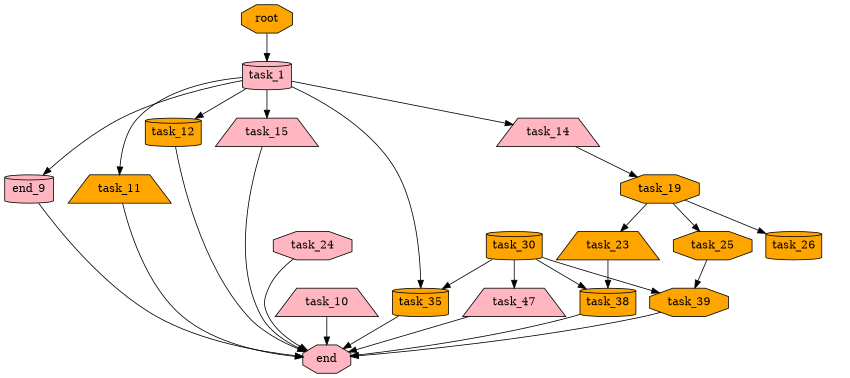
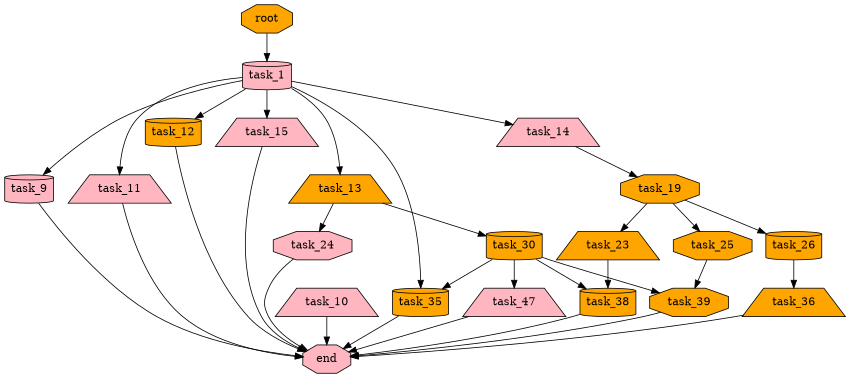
node "end_9": label "end_9" -> "task_9"
node "task_11": fillcolor orange -> lightpink
node "task_13": added
node "task_36": added
